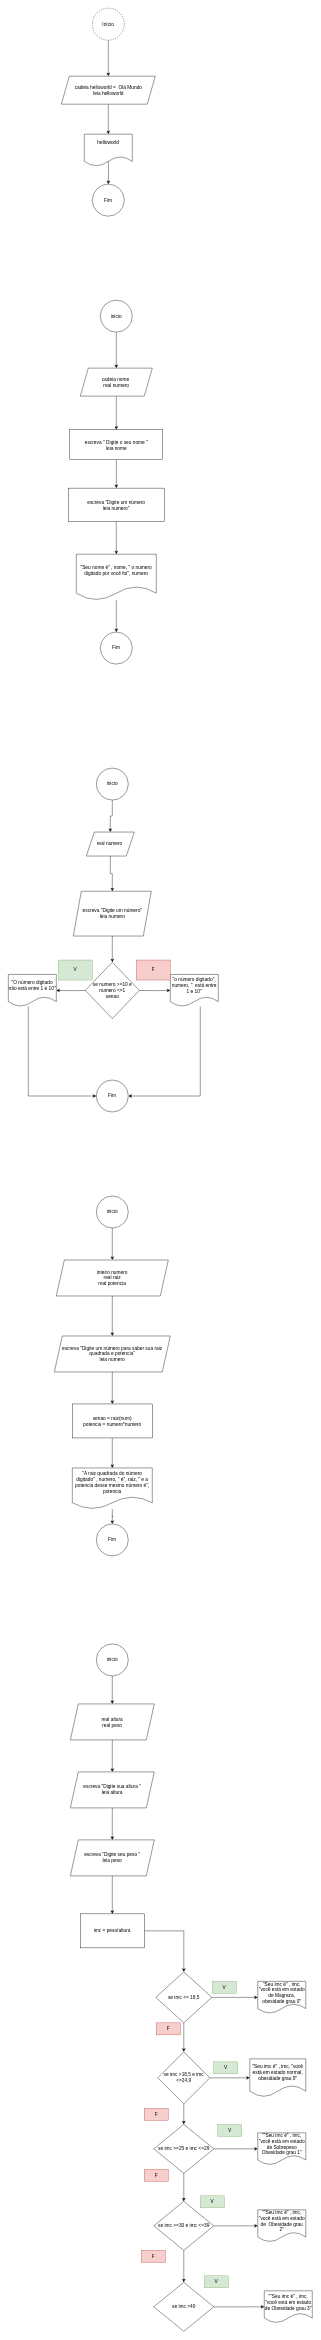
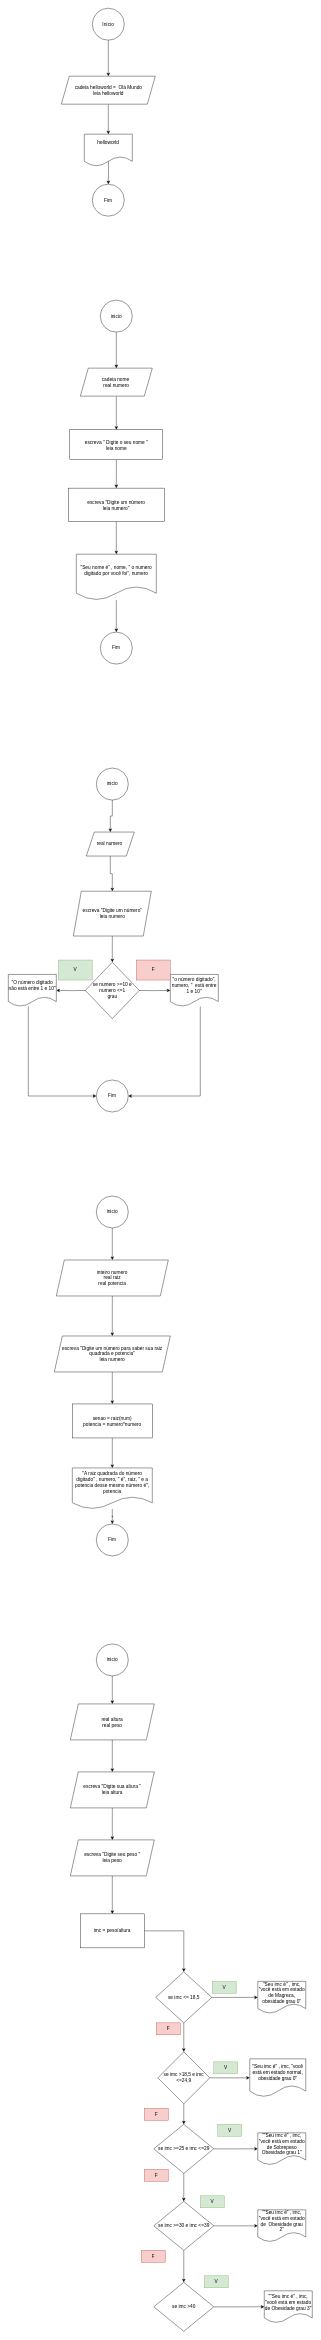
node "Início": style dashed -> solid
node "se numero >=10 e numero <=1 senao": label "se numero >=10 e numero <=1 senao" -> "se numero >=10 e numero <=1 grau"
